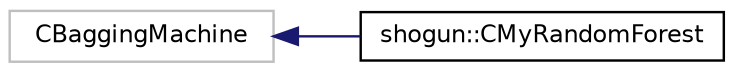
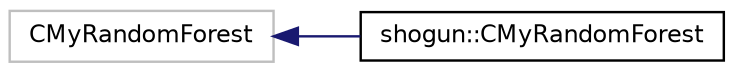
node "CBaggingMachine": label "CBaggingMachine" -> "CMyRandomForest"
